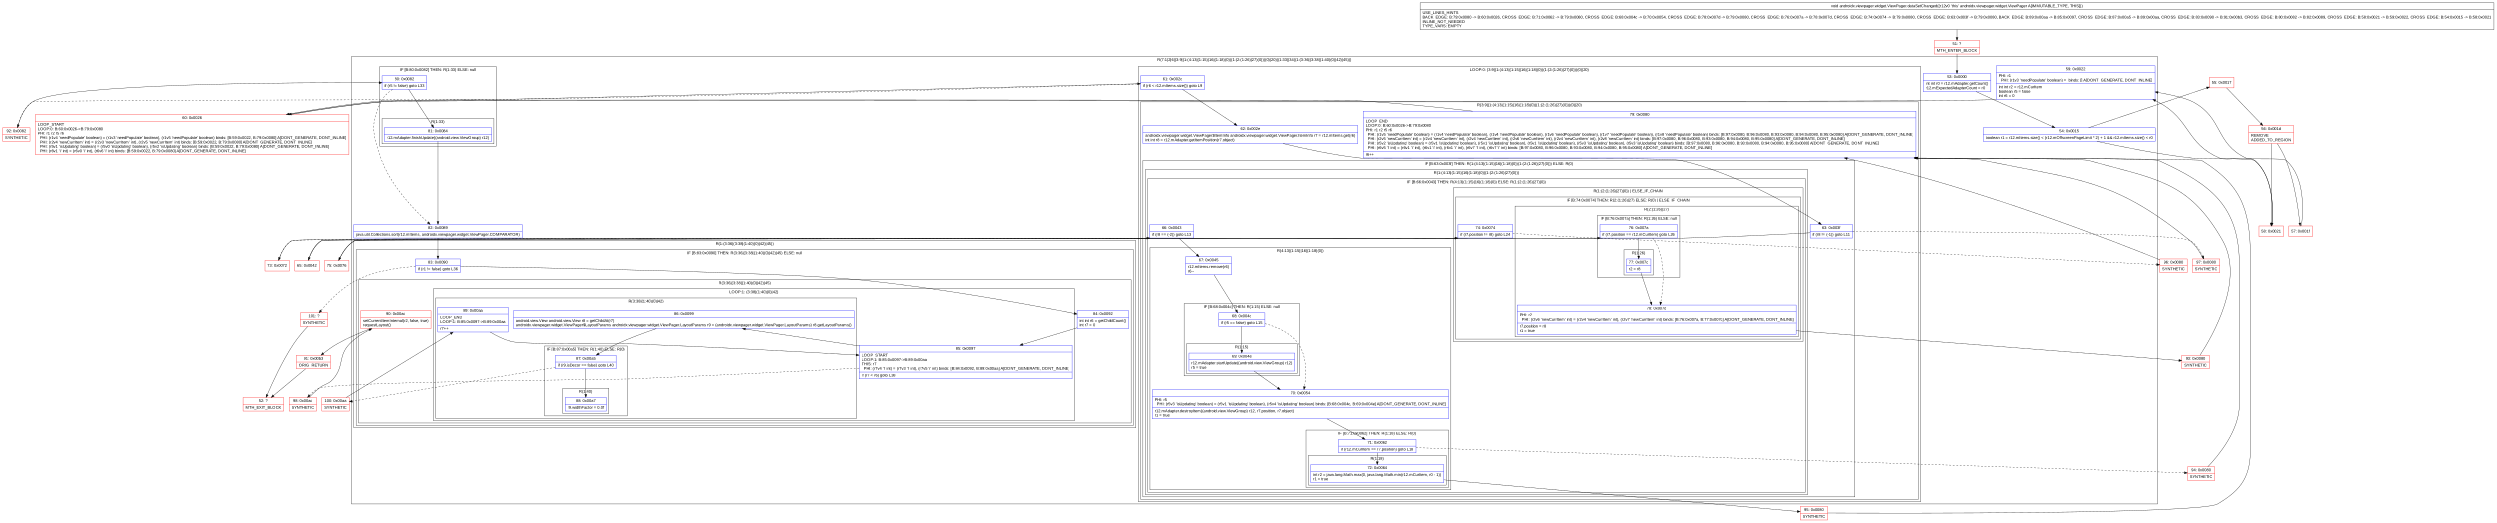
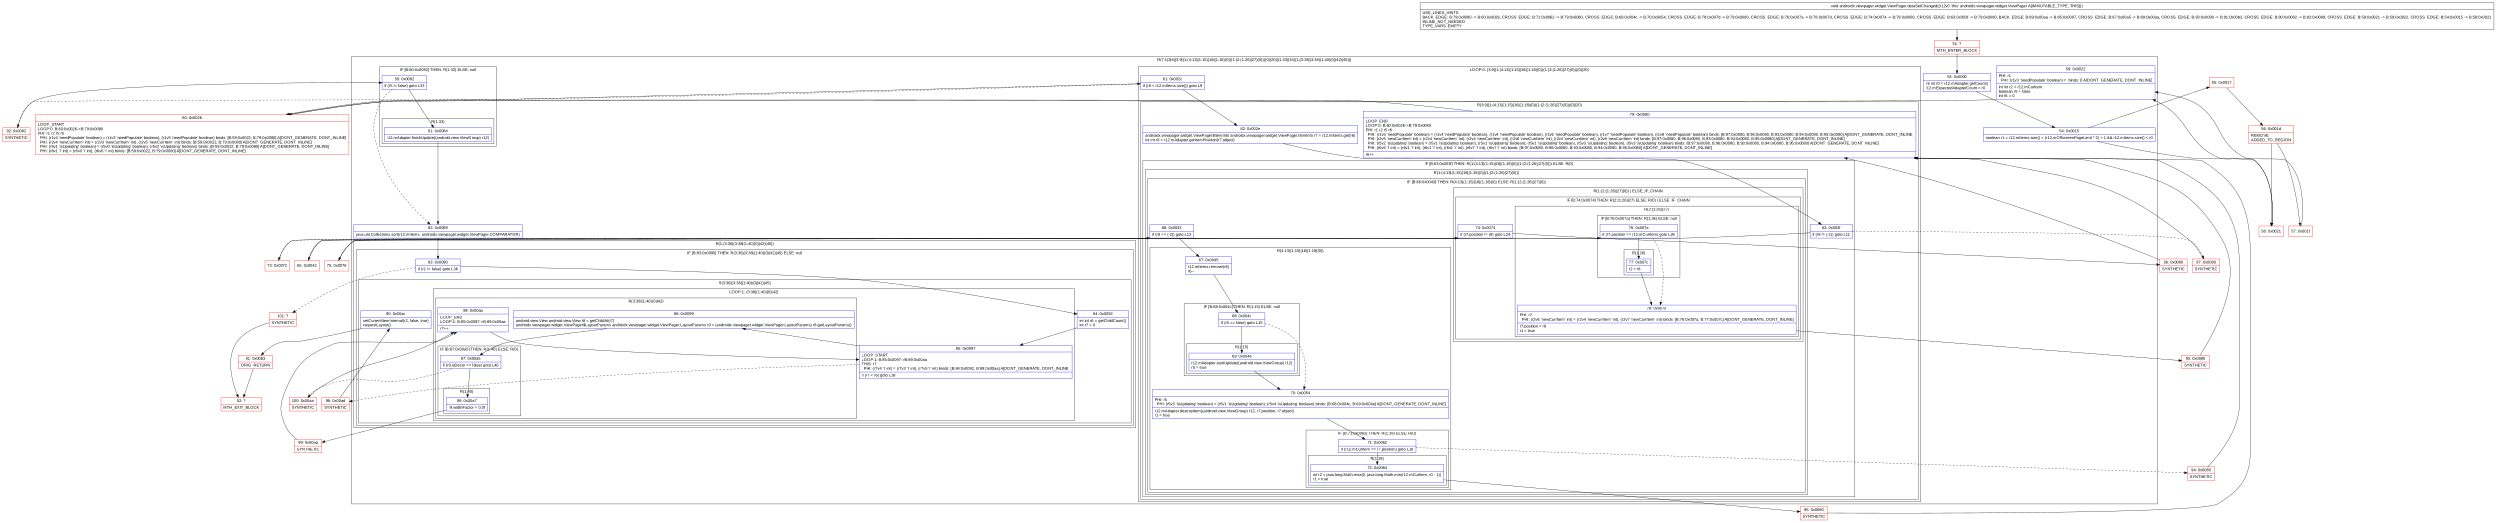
edge "74: 0x0074" -> "96: 0x0080": style dashed -> solid
node "90: 0x00ad": color red -> blue
node "99: 0x00aa": added
